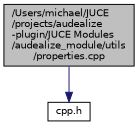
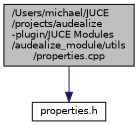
node "cpp.h": label "cpp.h" -> "properties.h"
